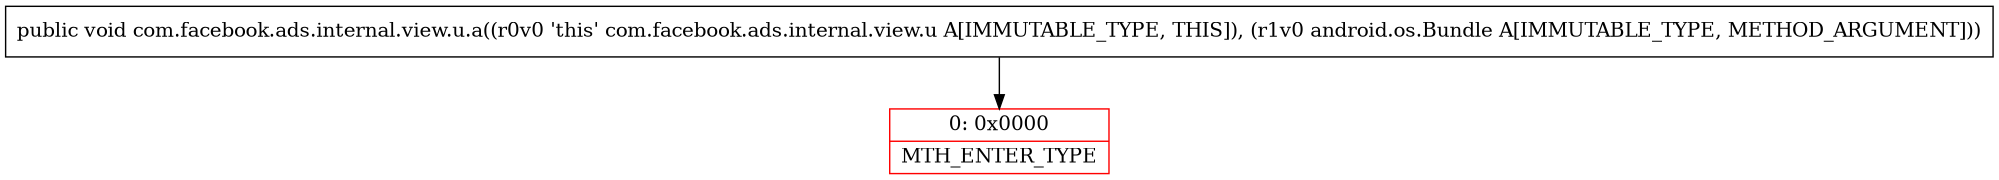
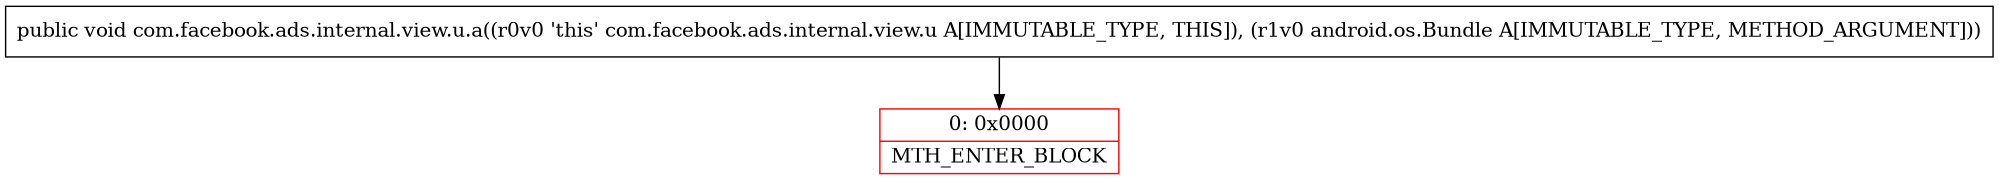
node "0: 0x0000": text "MTH_ENTER_TYPE" -> "MTH_ENTER_BLOCK"
